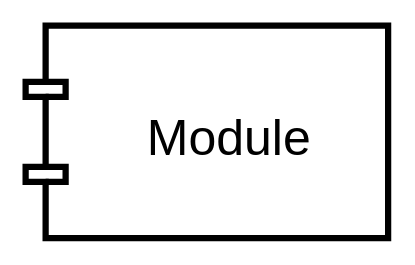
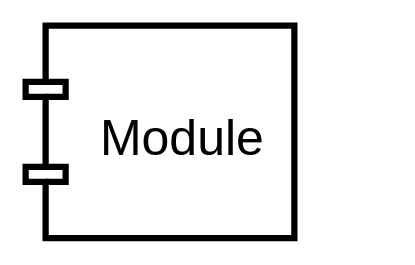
node "Module": size 363x213 -> 269x213
